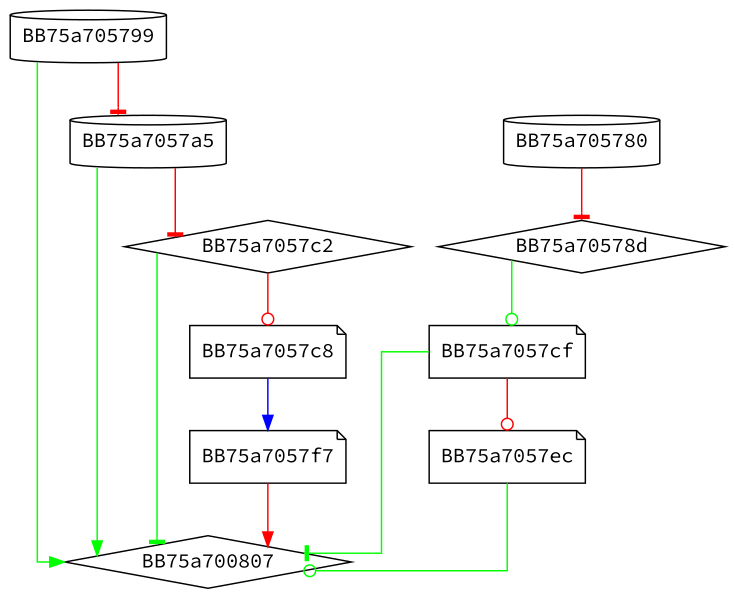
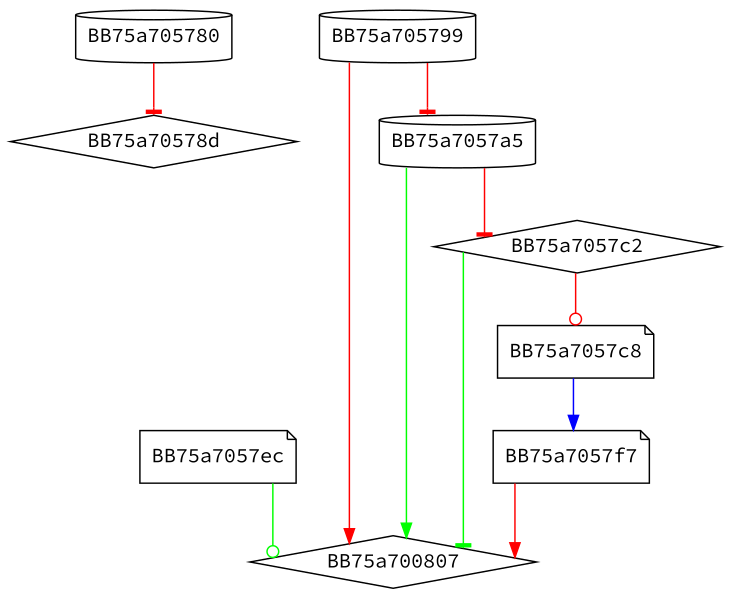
edge "BB75a705799" -> "BB75a700807": color green -> red
node "BB75a7057cf": removed
